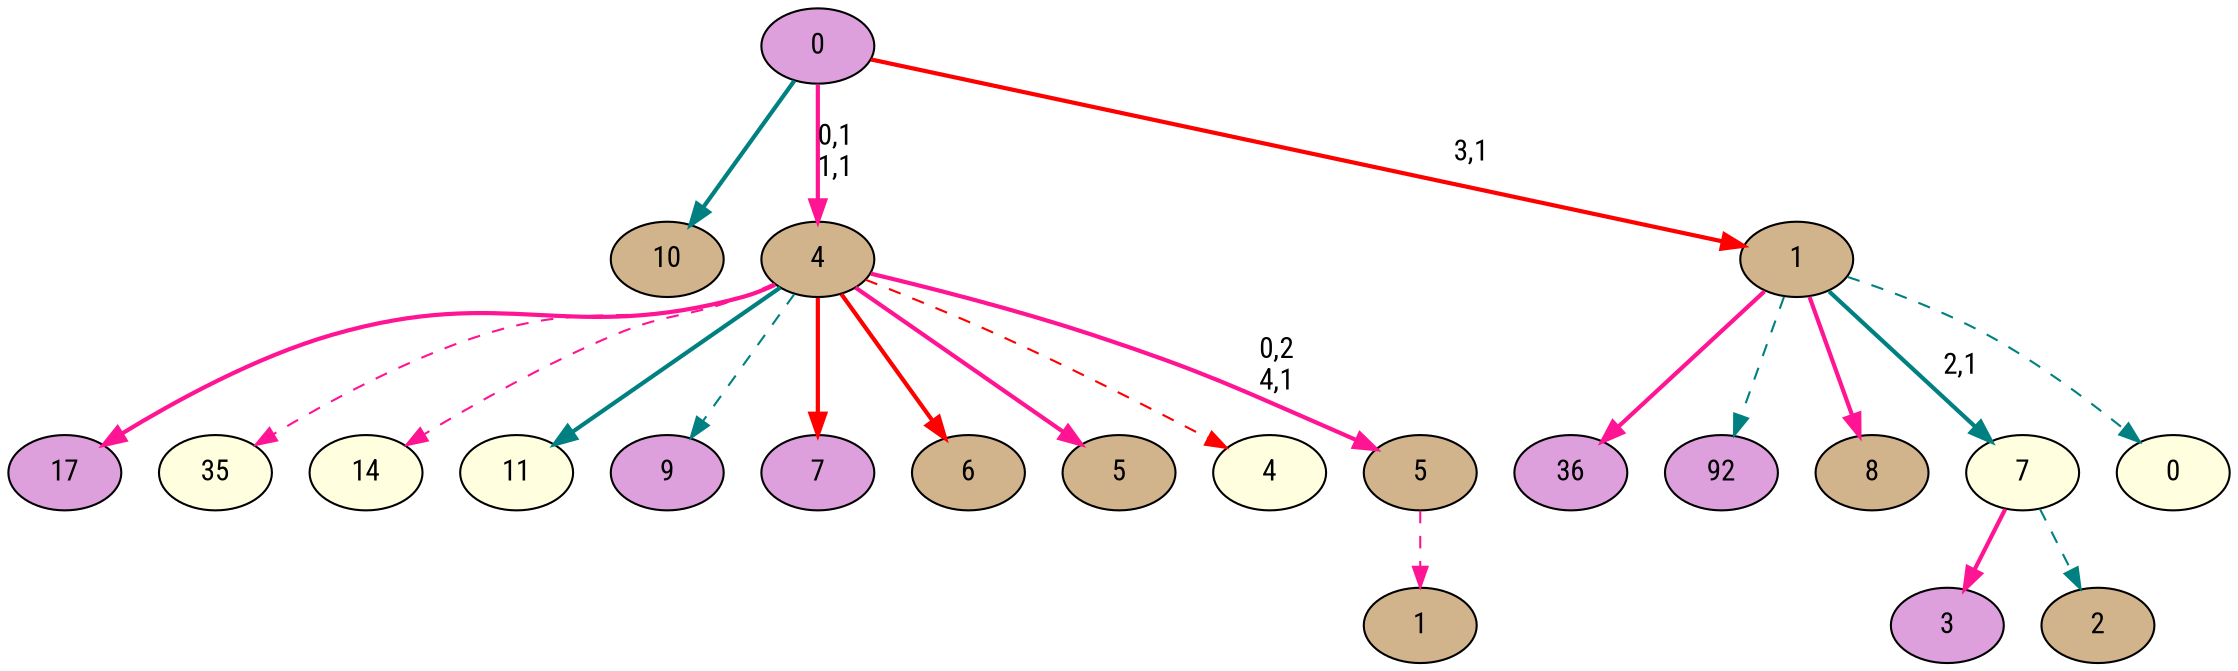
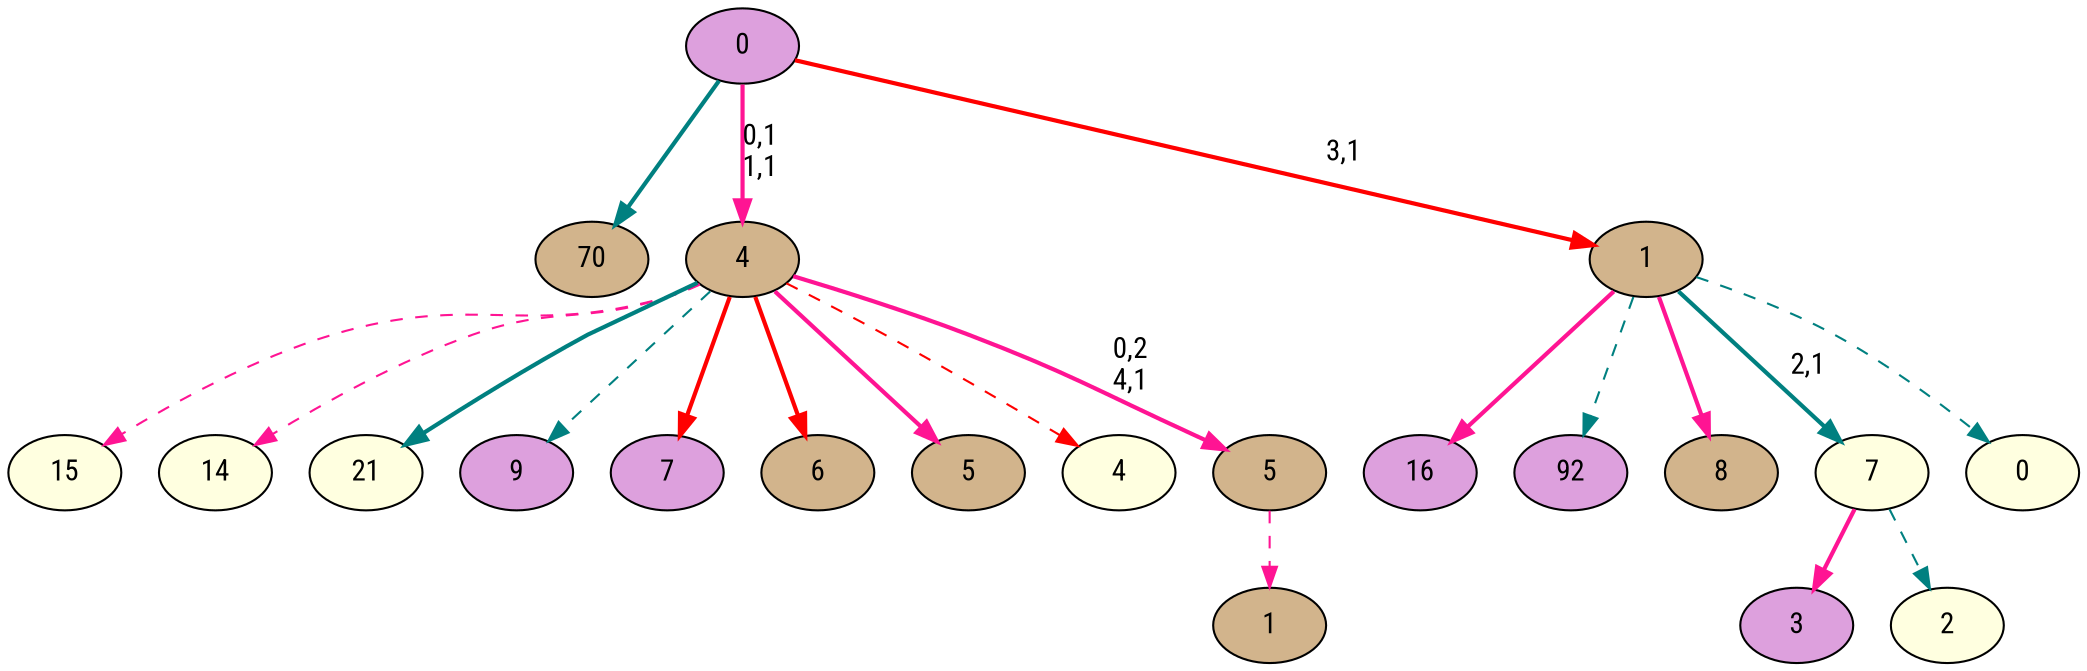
node "10": label "10" -> "70"
node "17": removed
node "35": label "35" -> "15"
node "11": label "11" -> "21"
node "36": label "36" -> "16"
node "2": fillcolor tan -> lightyellow
